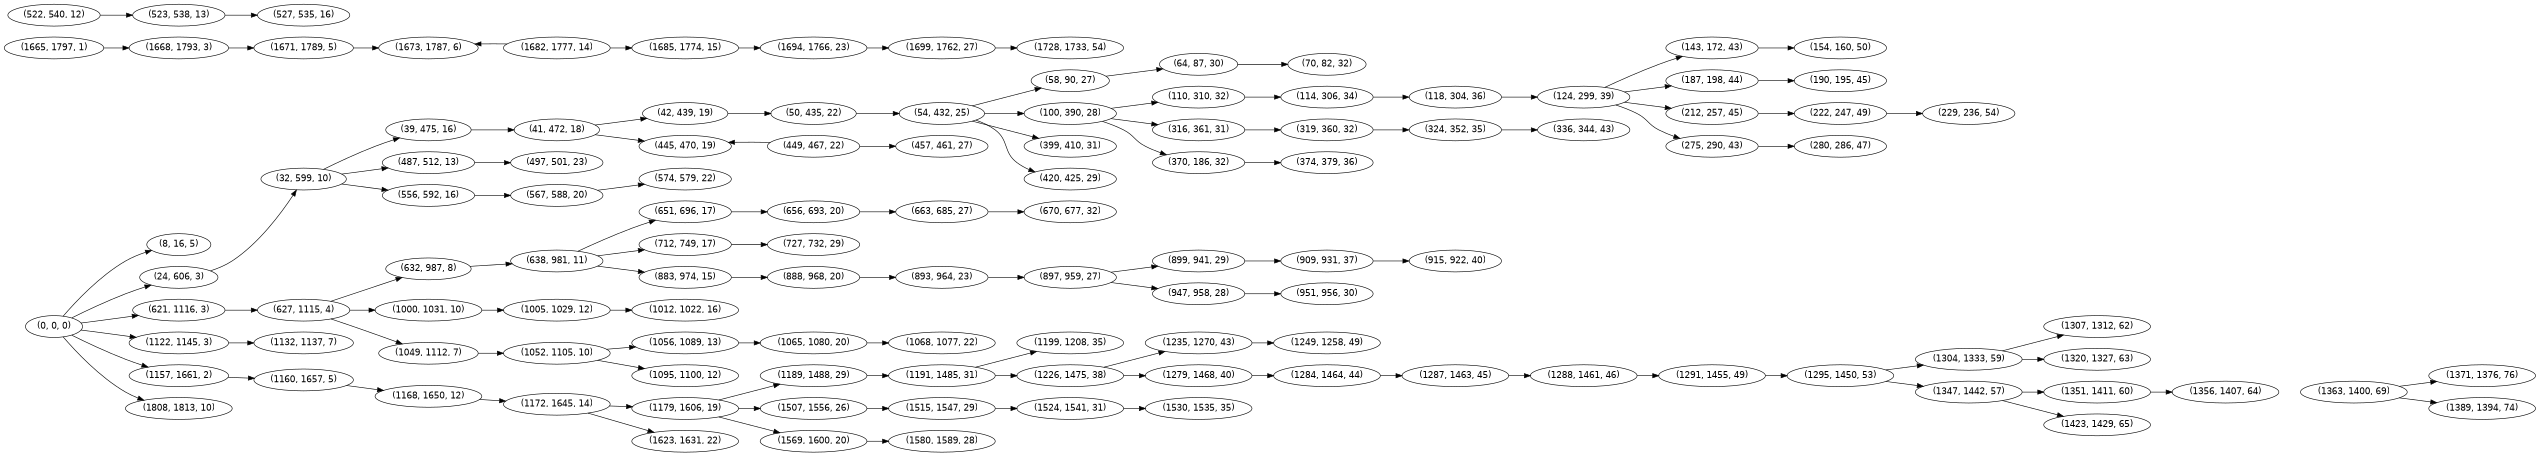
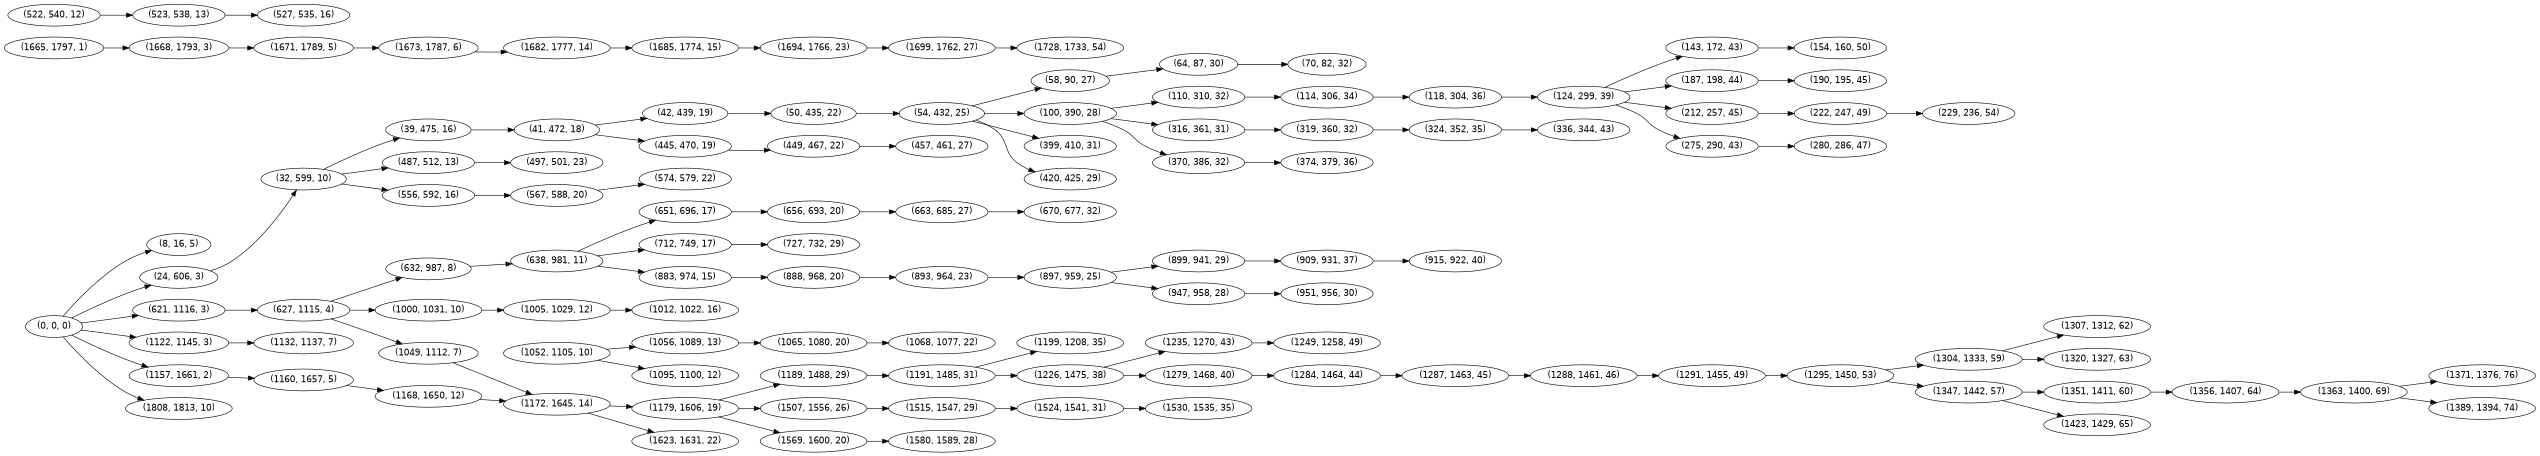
edge "(1682, 1777, 14)" -> "(1673, 1787, 6)": reversed
edge "(449, 467, 22)" -> "(445, 470, 19)": reversed
node "(370, 186, 32)": label "(370, 186, 32)" -> "(370, 386, 32)"
node "(897, 959, 27)": label "(897, 959, 27)" -> "(897, 959, 25)"
edge "(1049, 1112, 7)" -> "(1052, 1105, 10)": now "(1049, 1112, 7)" -> "(1172, 1645, 14)"
edge "(1356, 1407, 64)" -> "(1363, 1400, 69)": added
